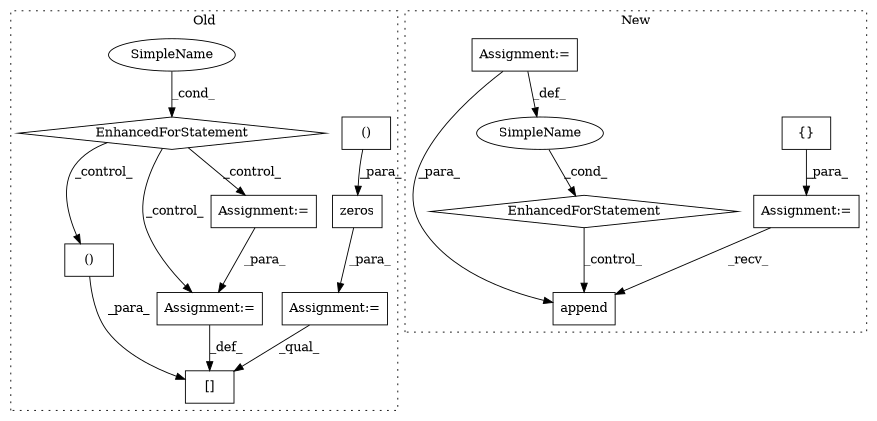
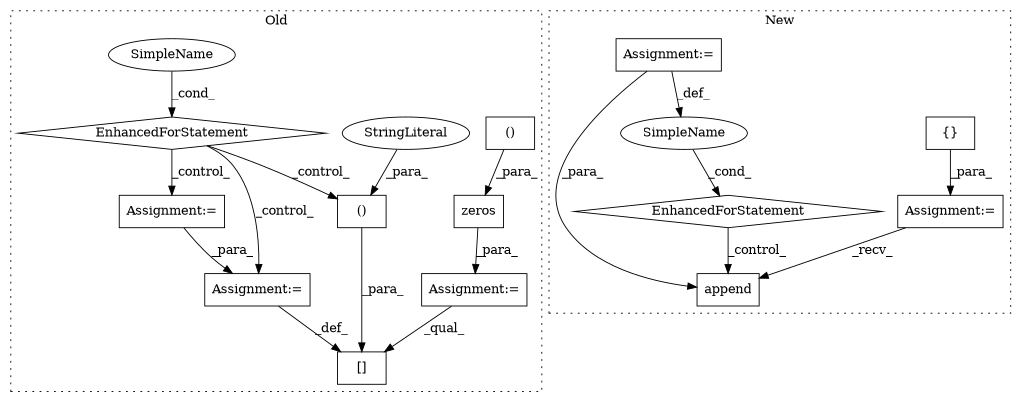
node "StringLiteral": added
